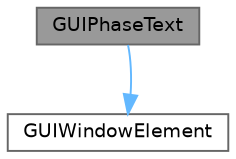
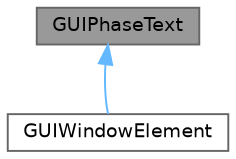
edge "GUIPhaseText" -> "GUIWindowElement": reversed
